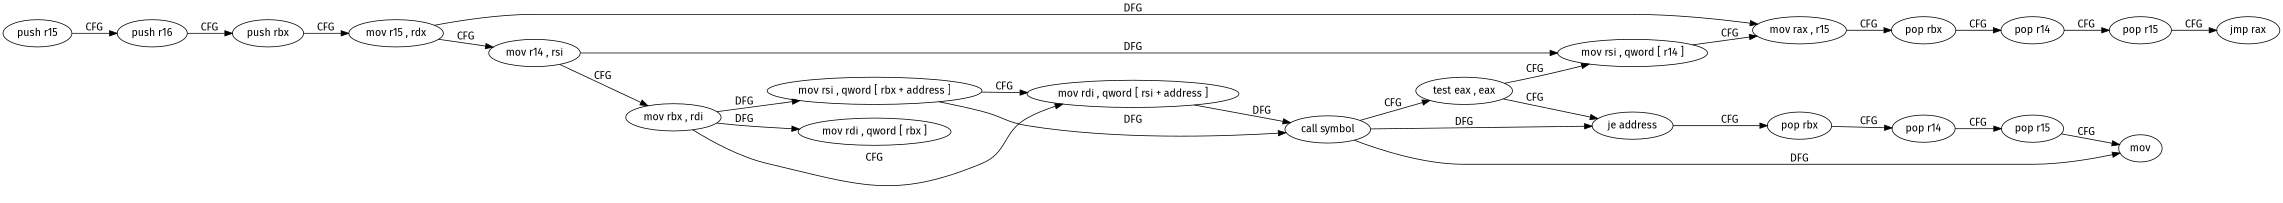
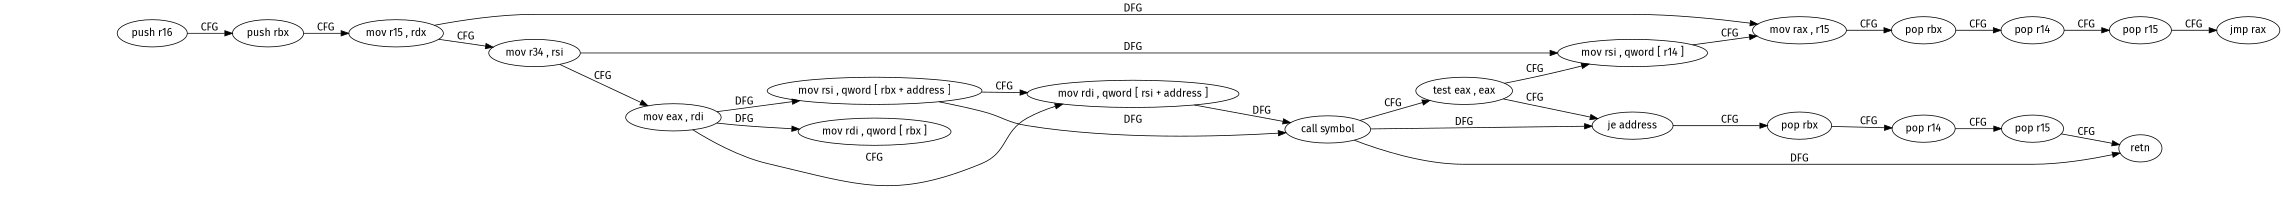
node "push r15": removed
node "mov r14 , rsi": label "mov r14 , rsi" -> "mov r34 , rsi"
node "mov rbx , rdi": label "mov rbx , rdi" -> "mov eax , rdi"
node "mov": label "mov" -> "retn"
